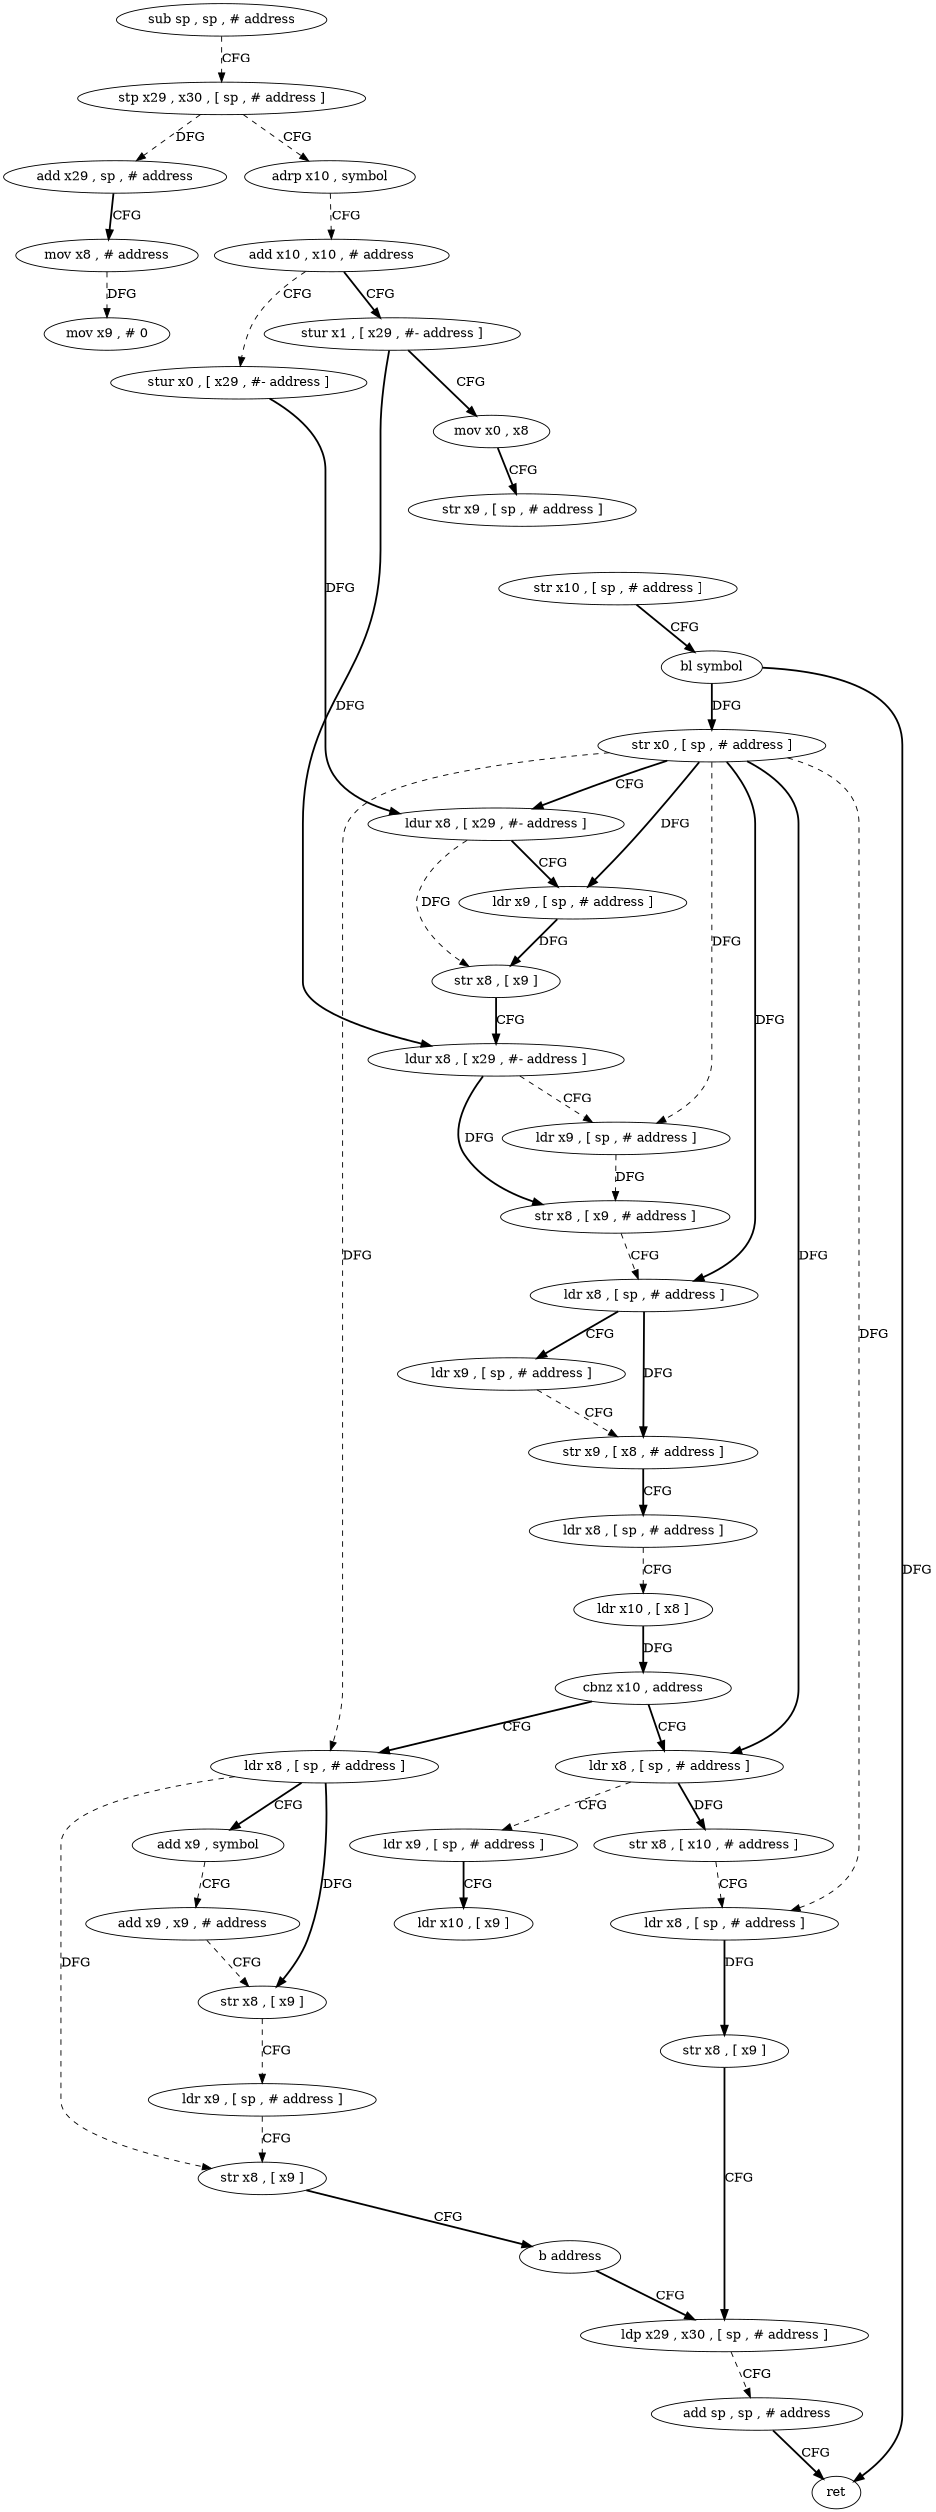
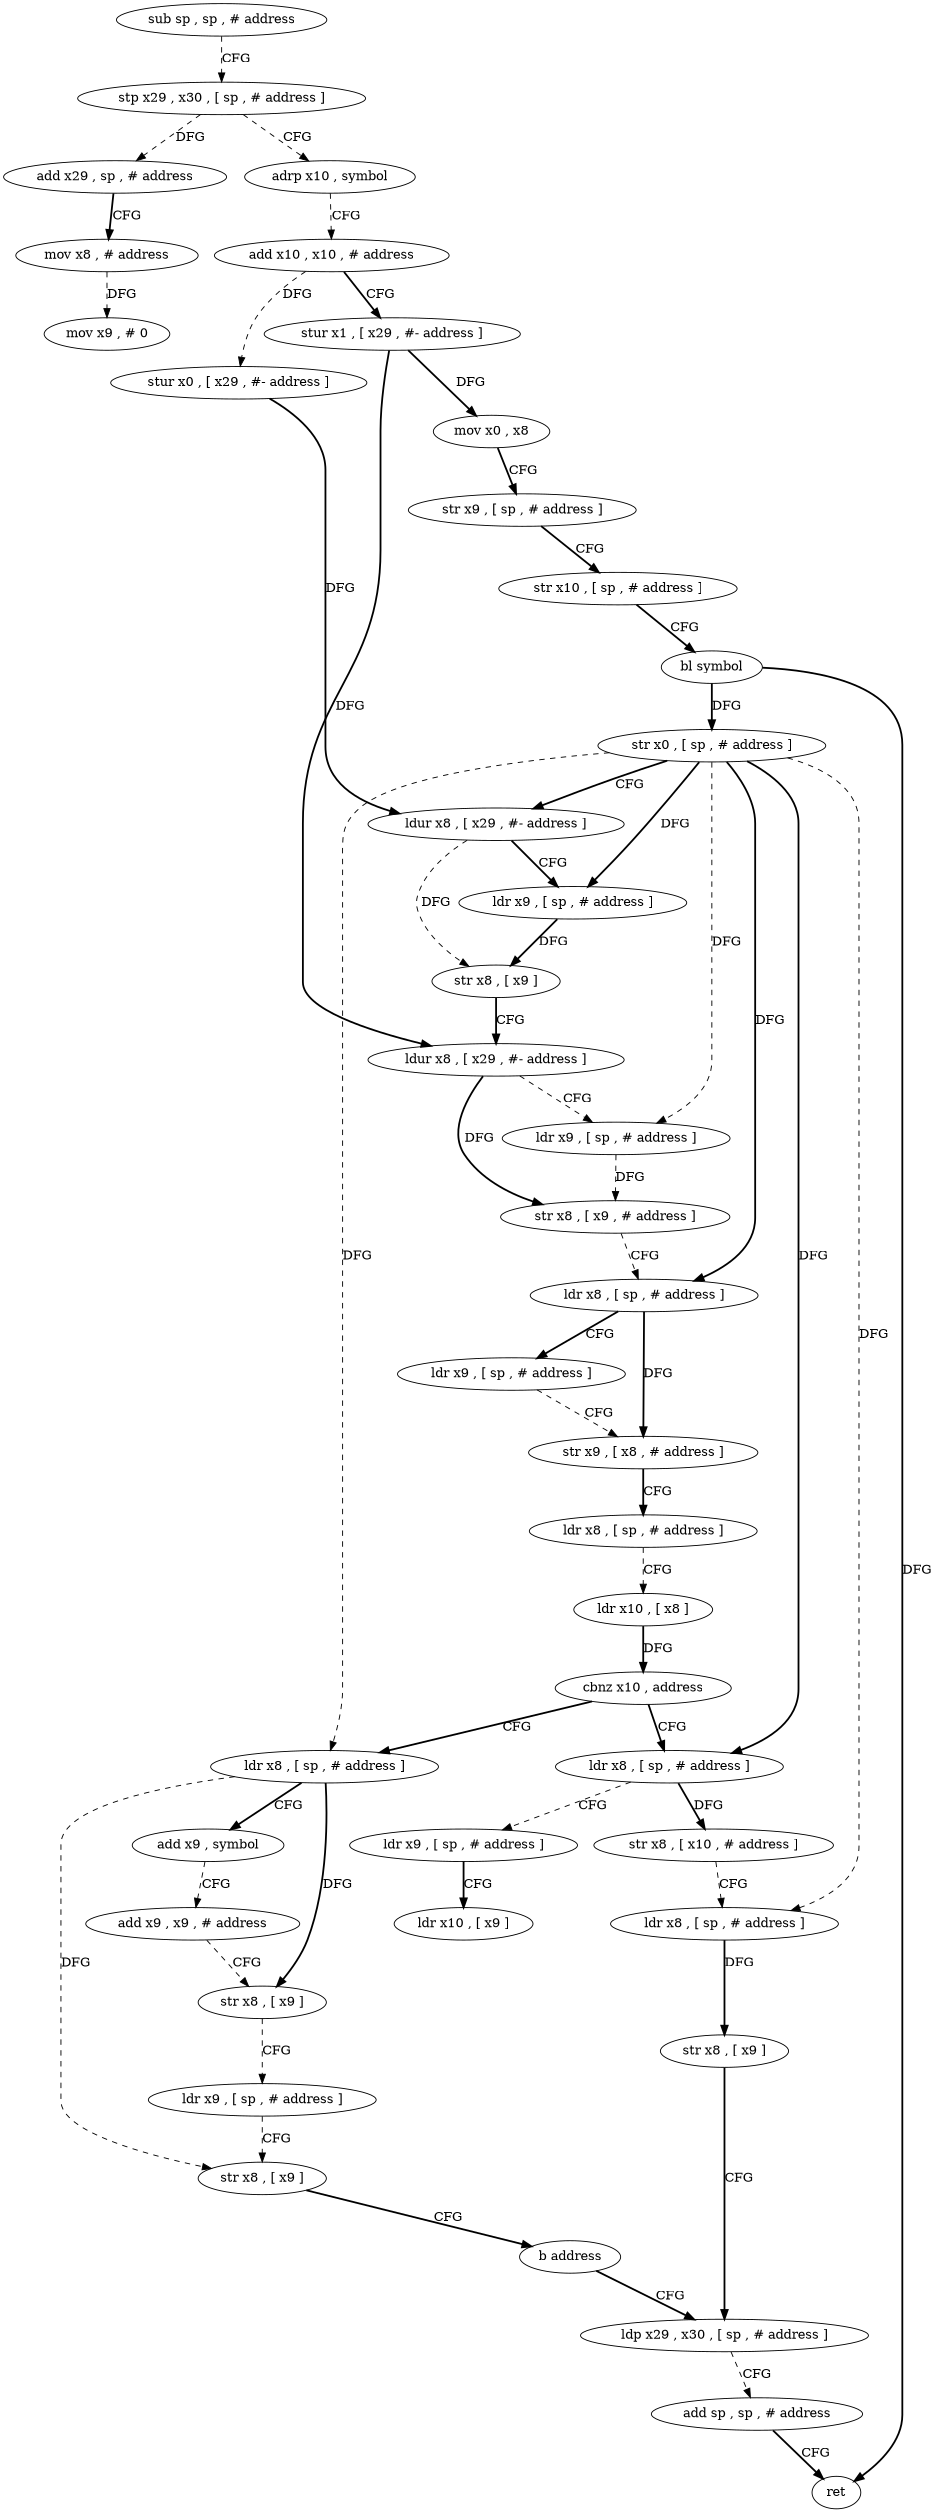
edge "add x10 , x10 , # address" -> "stur x0 , [ x29 , #- address ]": label "CFG" -> "DFG"
edge "stur x1 , [ x29 , #- address ]" -> "mov x0 , x8": label "CFG" -> "DFG"
edge "str x9 , [ sp , # address ]" -> "str x10 , [ sp , # address ]": added, label "CFG"
